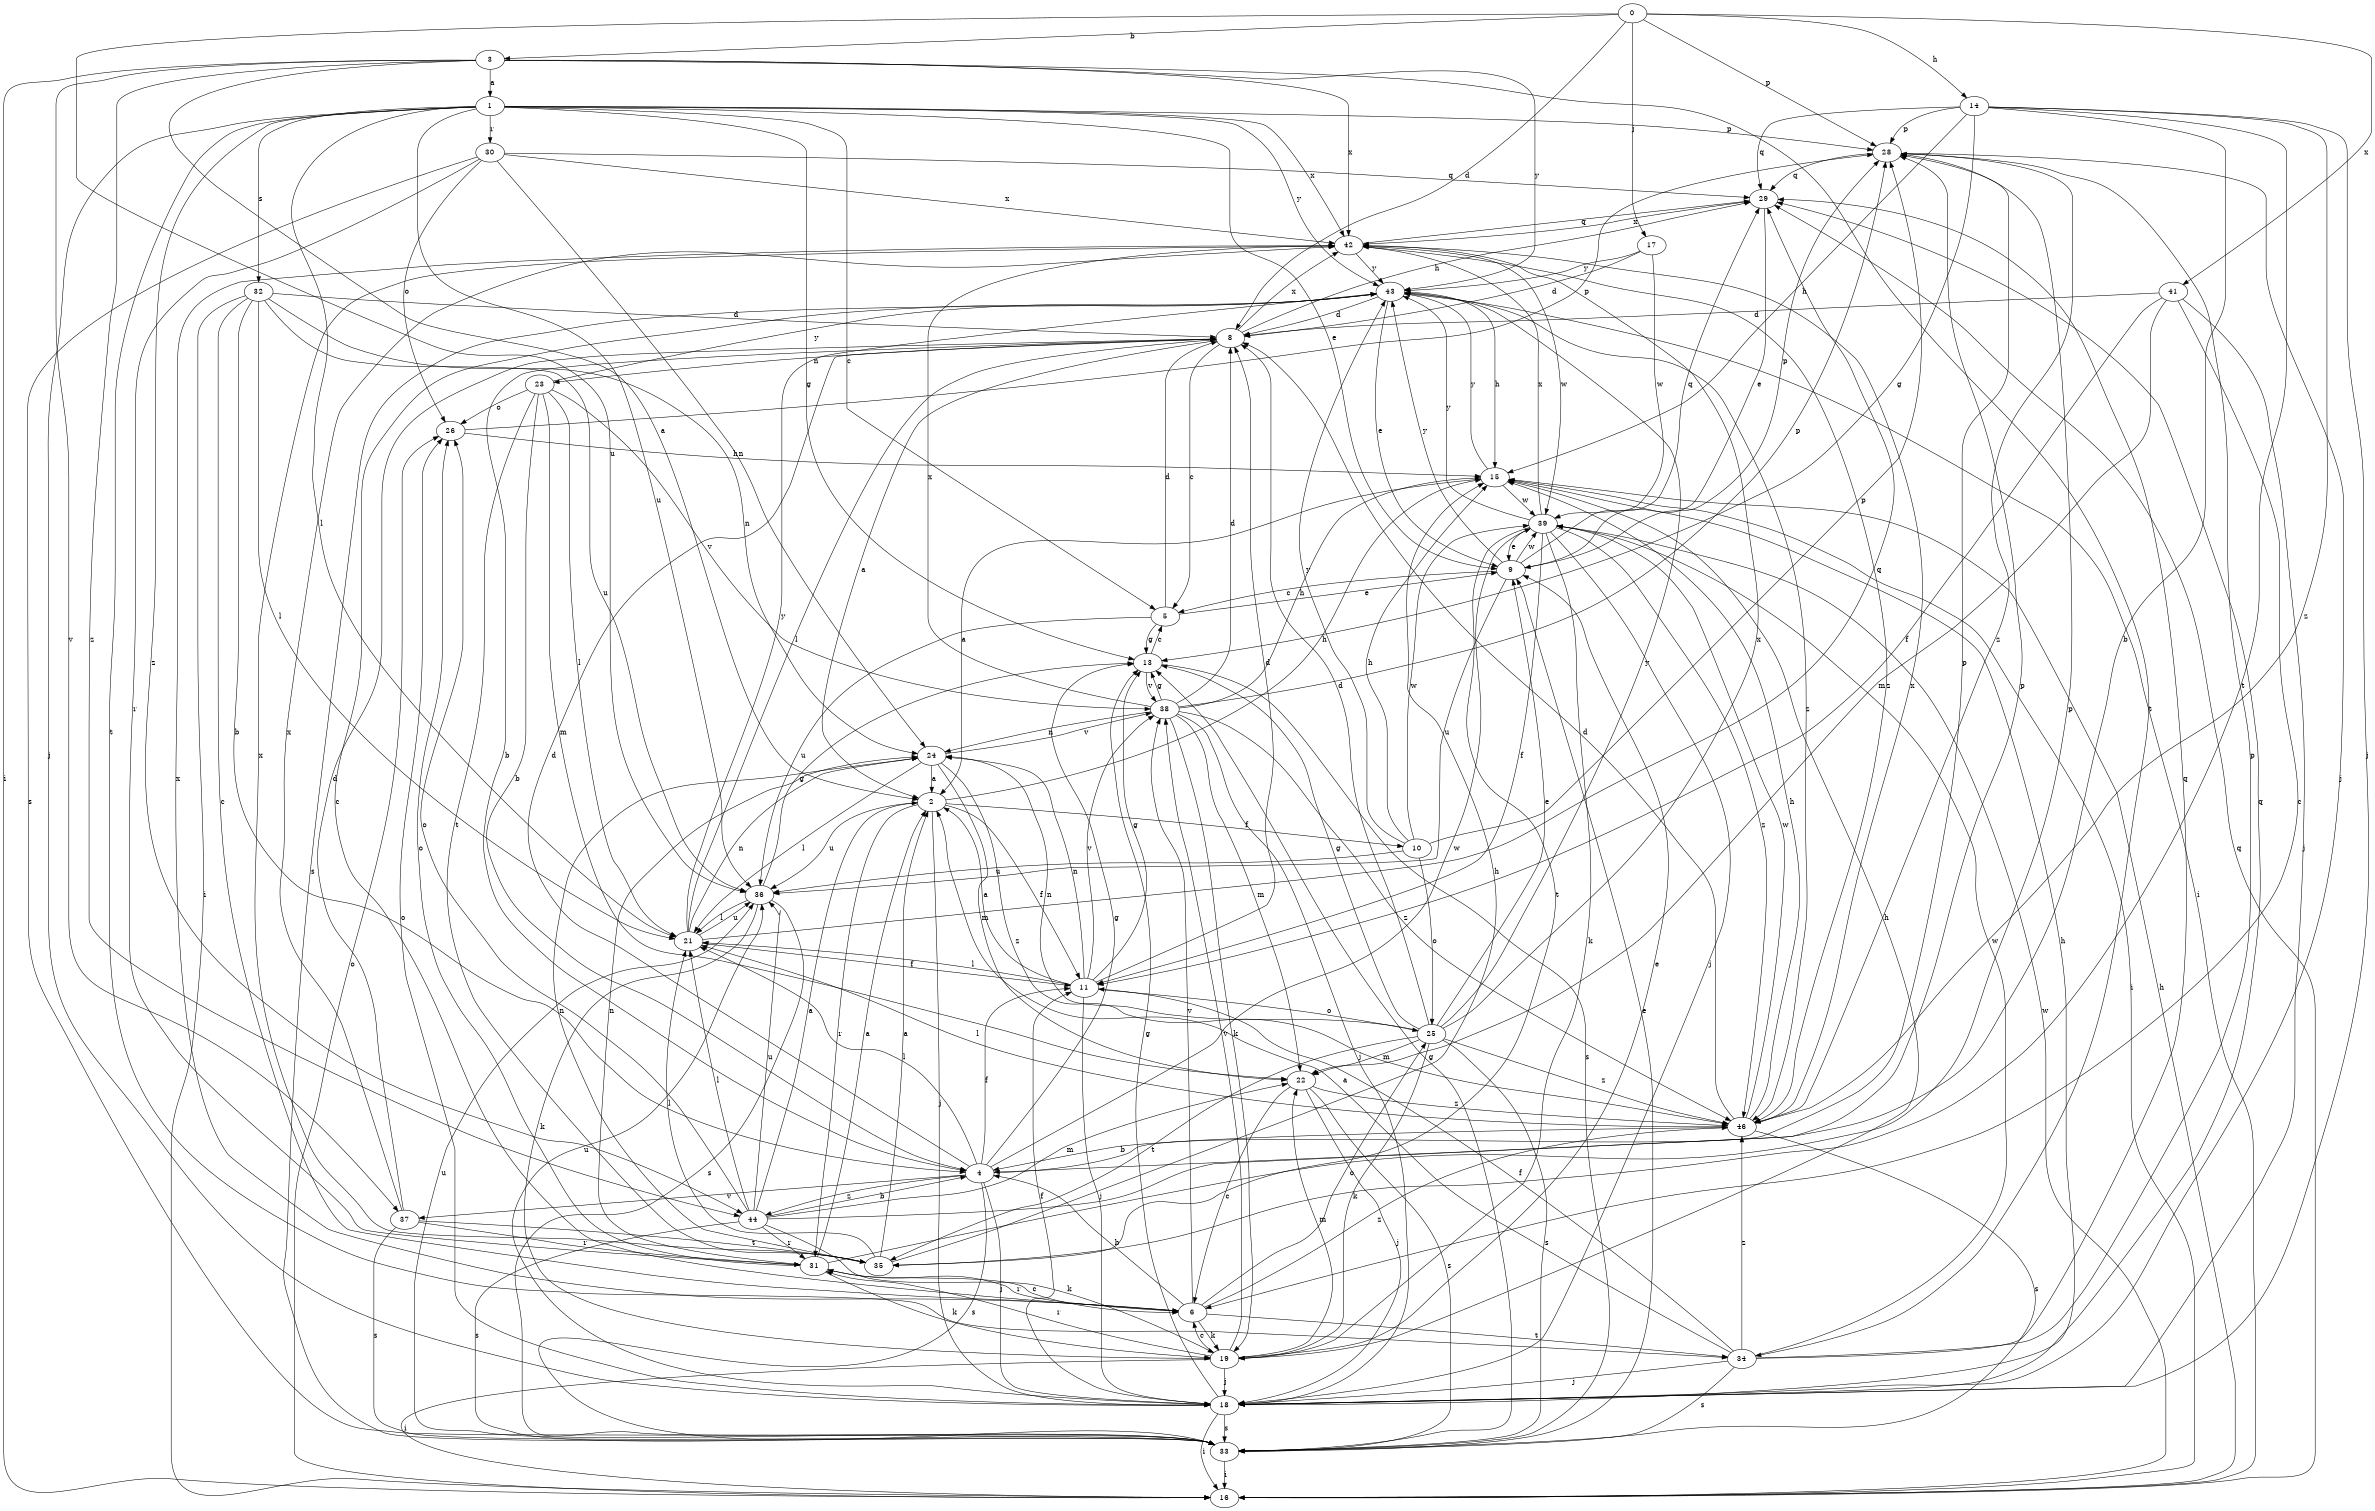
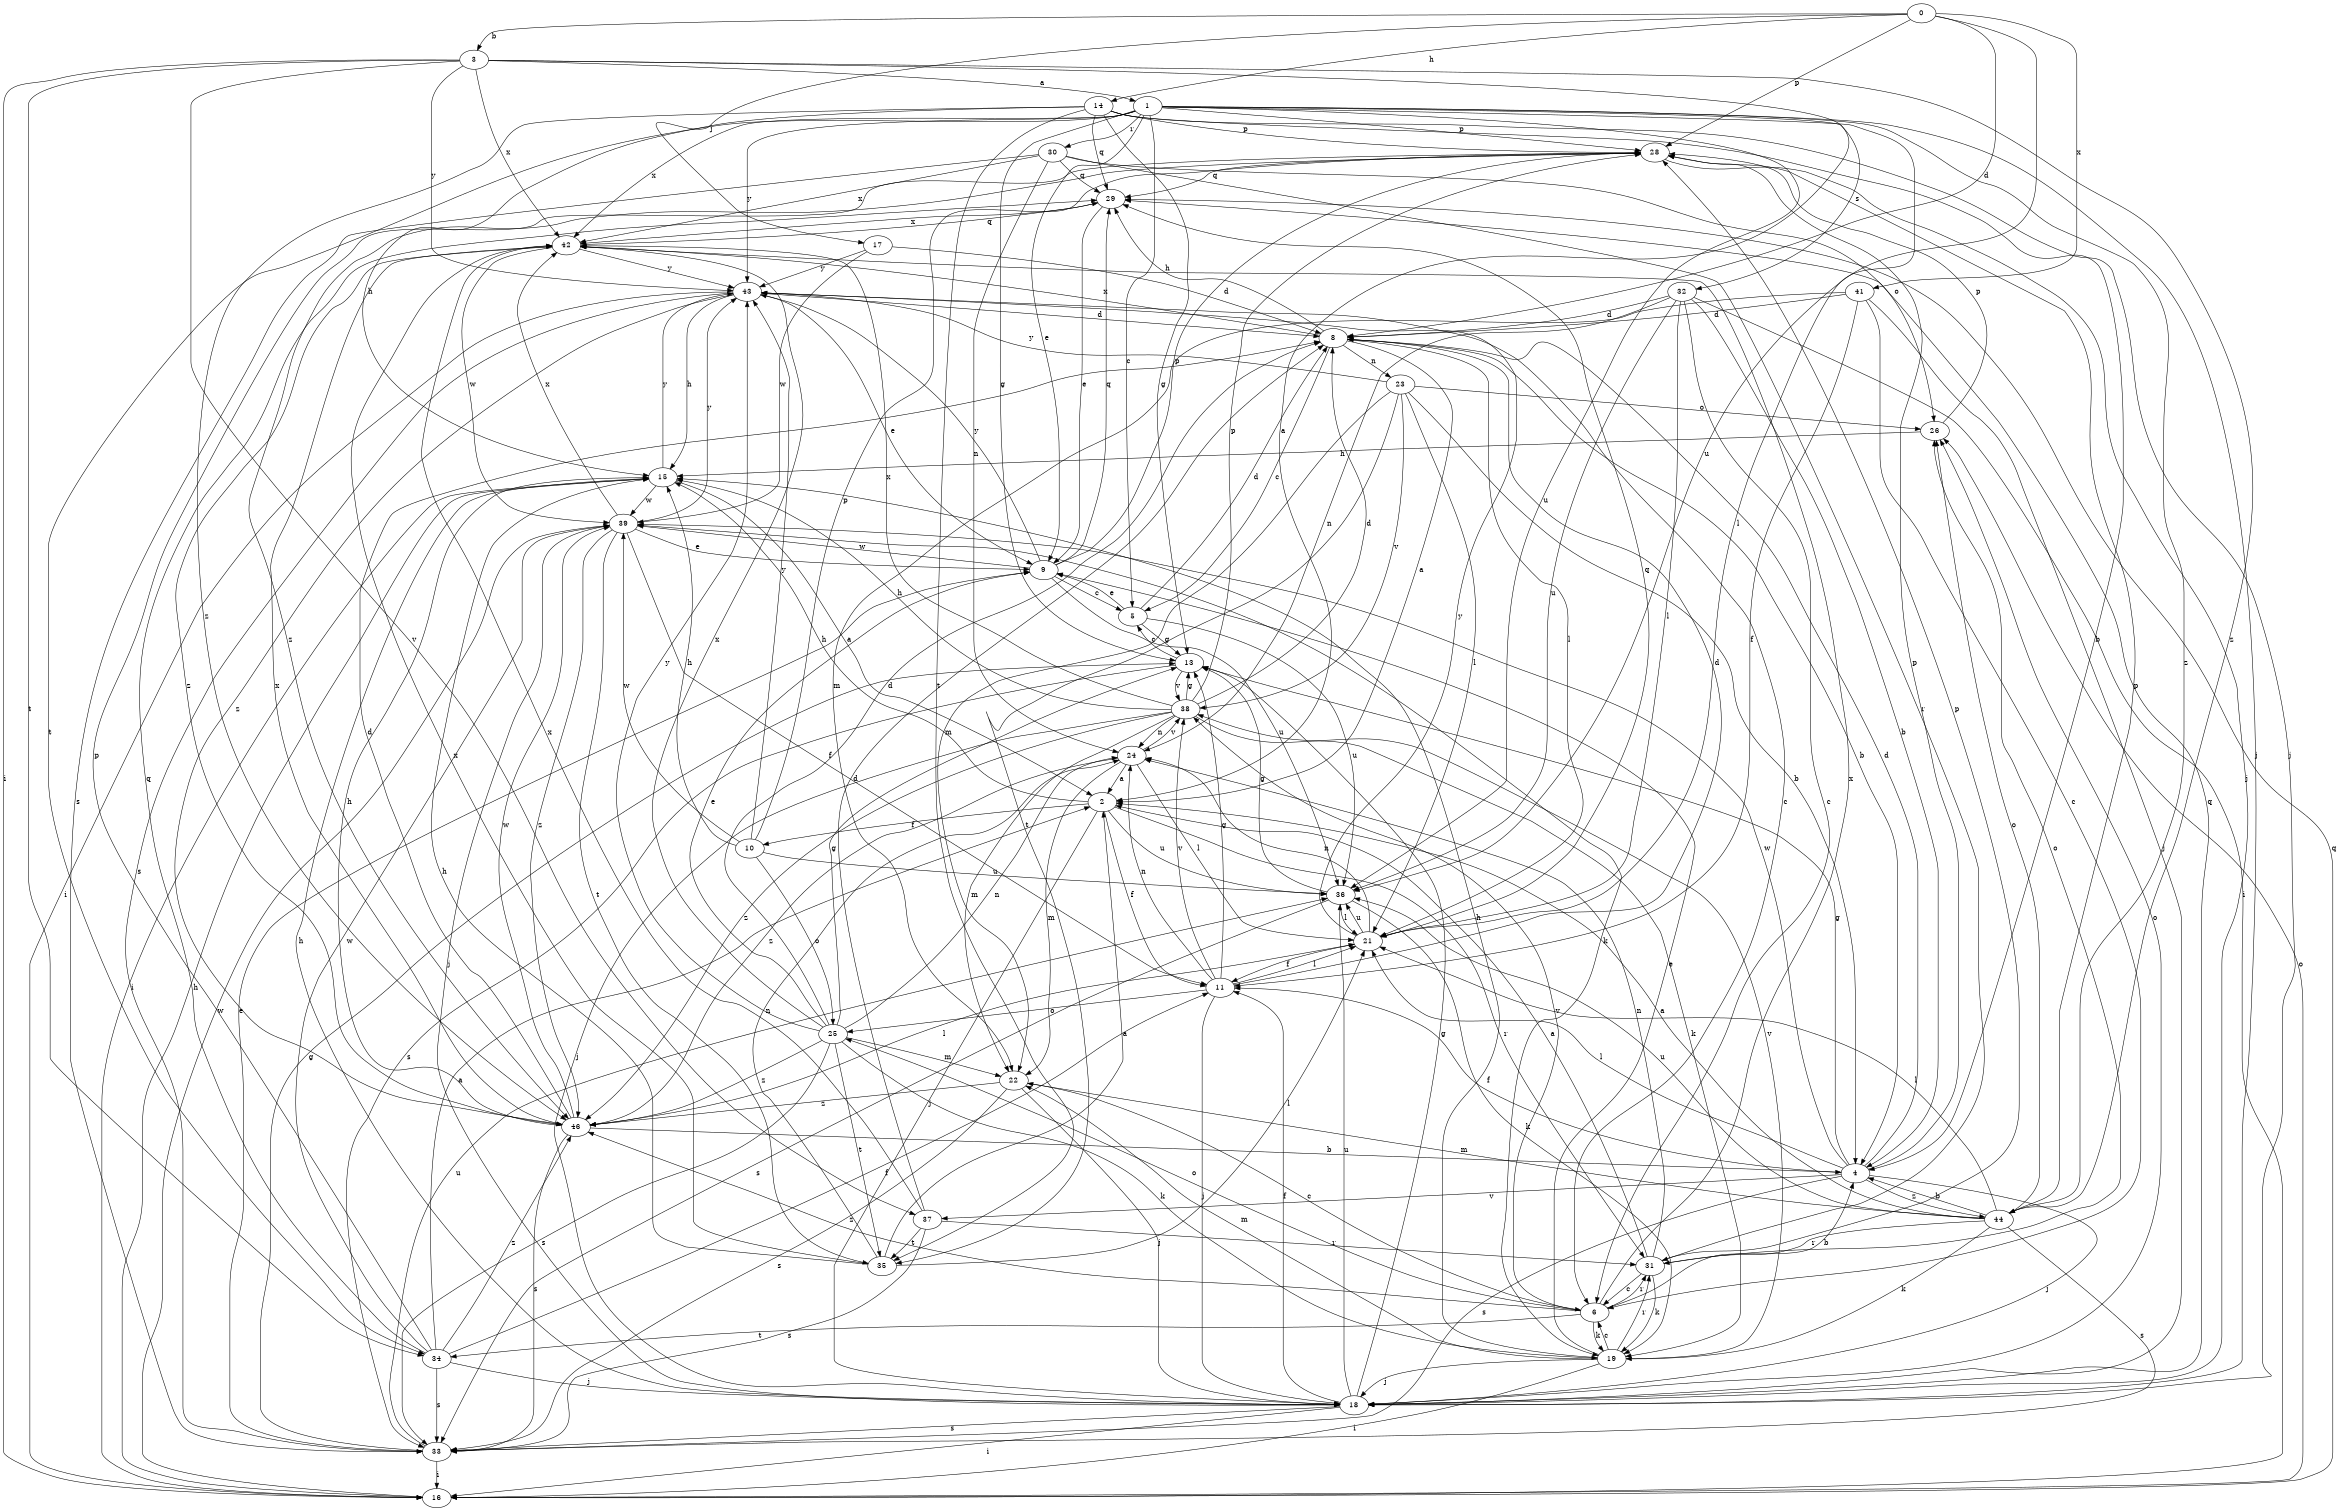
edge "21" -> "8": reversed
edge "11" -> "2": removed, label "a"
